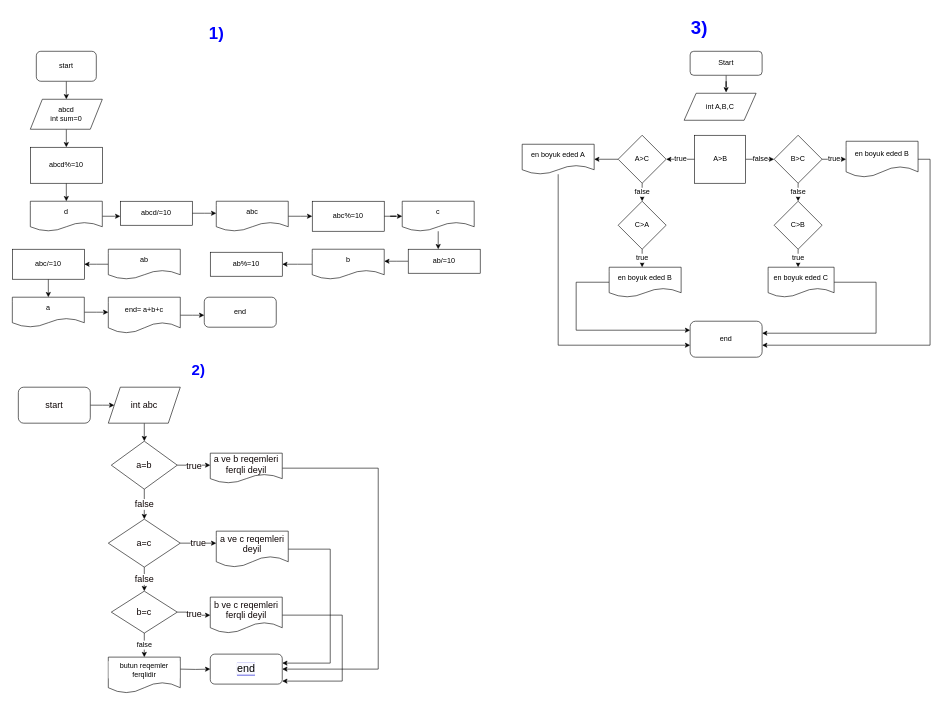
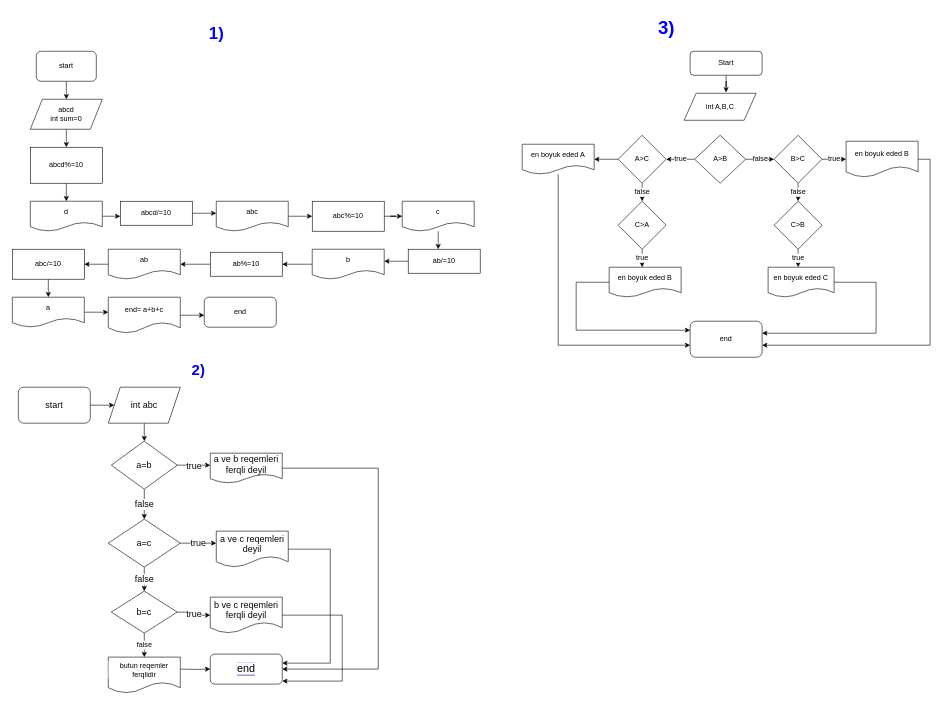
node "3)": moved (699, 27) -> (666, 27)
node "A>B": shape rectangle -> diamond
edge "ab%=10" -> "ab": added
